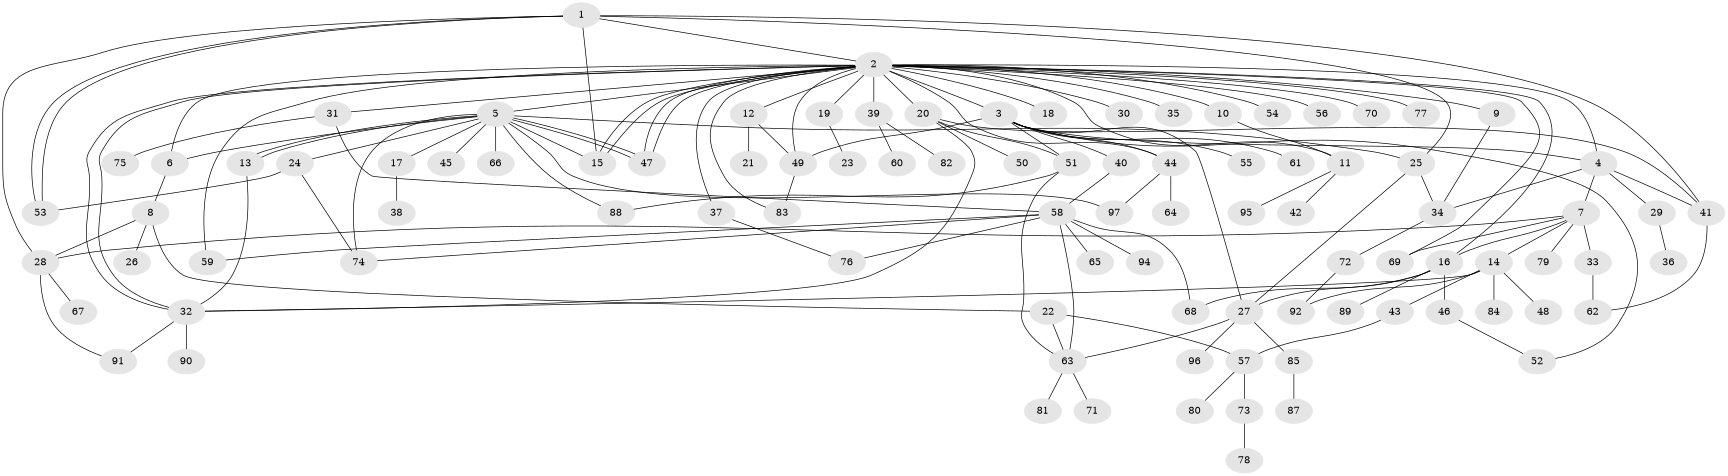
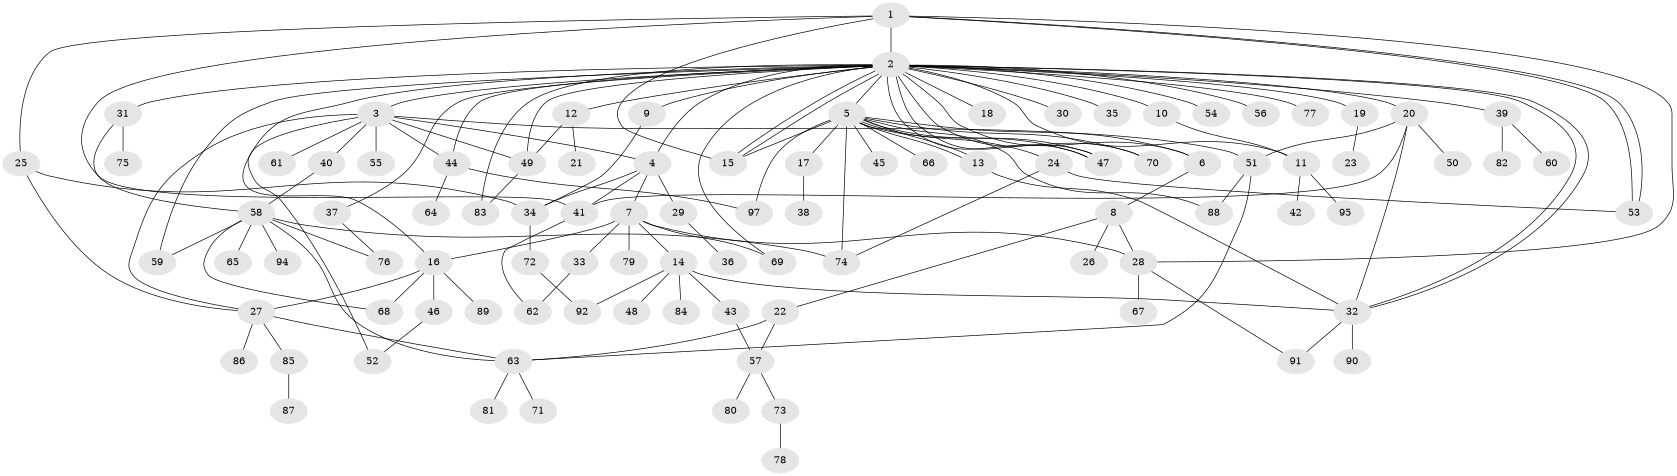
edge "5" -- "25": now "5" -- "70"
node "96": label "96" -> "86"
